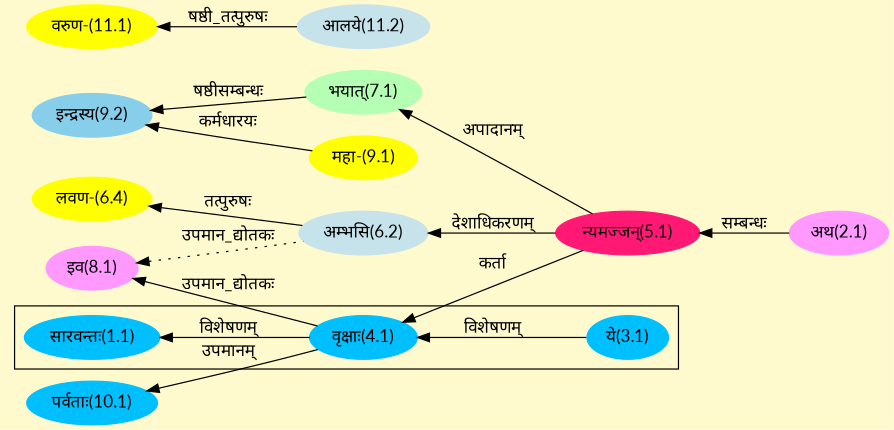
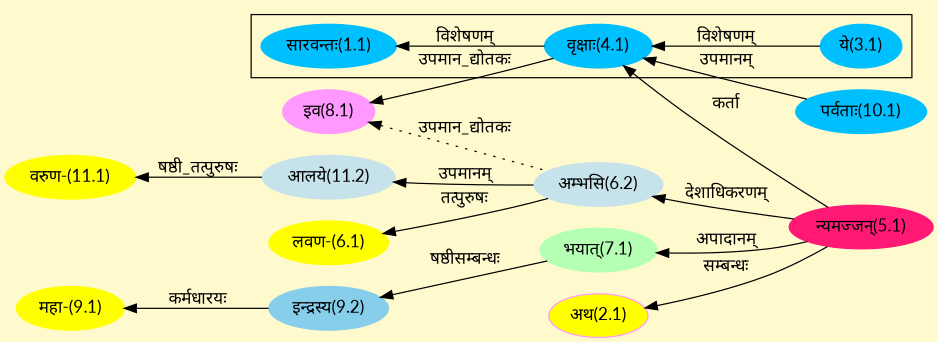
edge "महा-(9.1)" -> "इन्द्रस्य(9.2)": reversed
edge "अम्भसि(6.2)" -> "आलये(11.2)": added, label "उपमानम्"
node "लवण-(6.4)": label "लवण-(6.4)" -> "लवण-(6.1)"
edge "अथ(2.1)" -> "न्यमज्जन्(5.1)": reversed
node "अथ(2.1)": fillcolor #ff99ff -> #ffff00
edge "वृक्षाः(4.1)" -> "पर्वताः(10.1)": reversed
